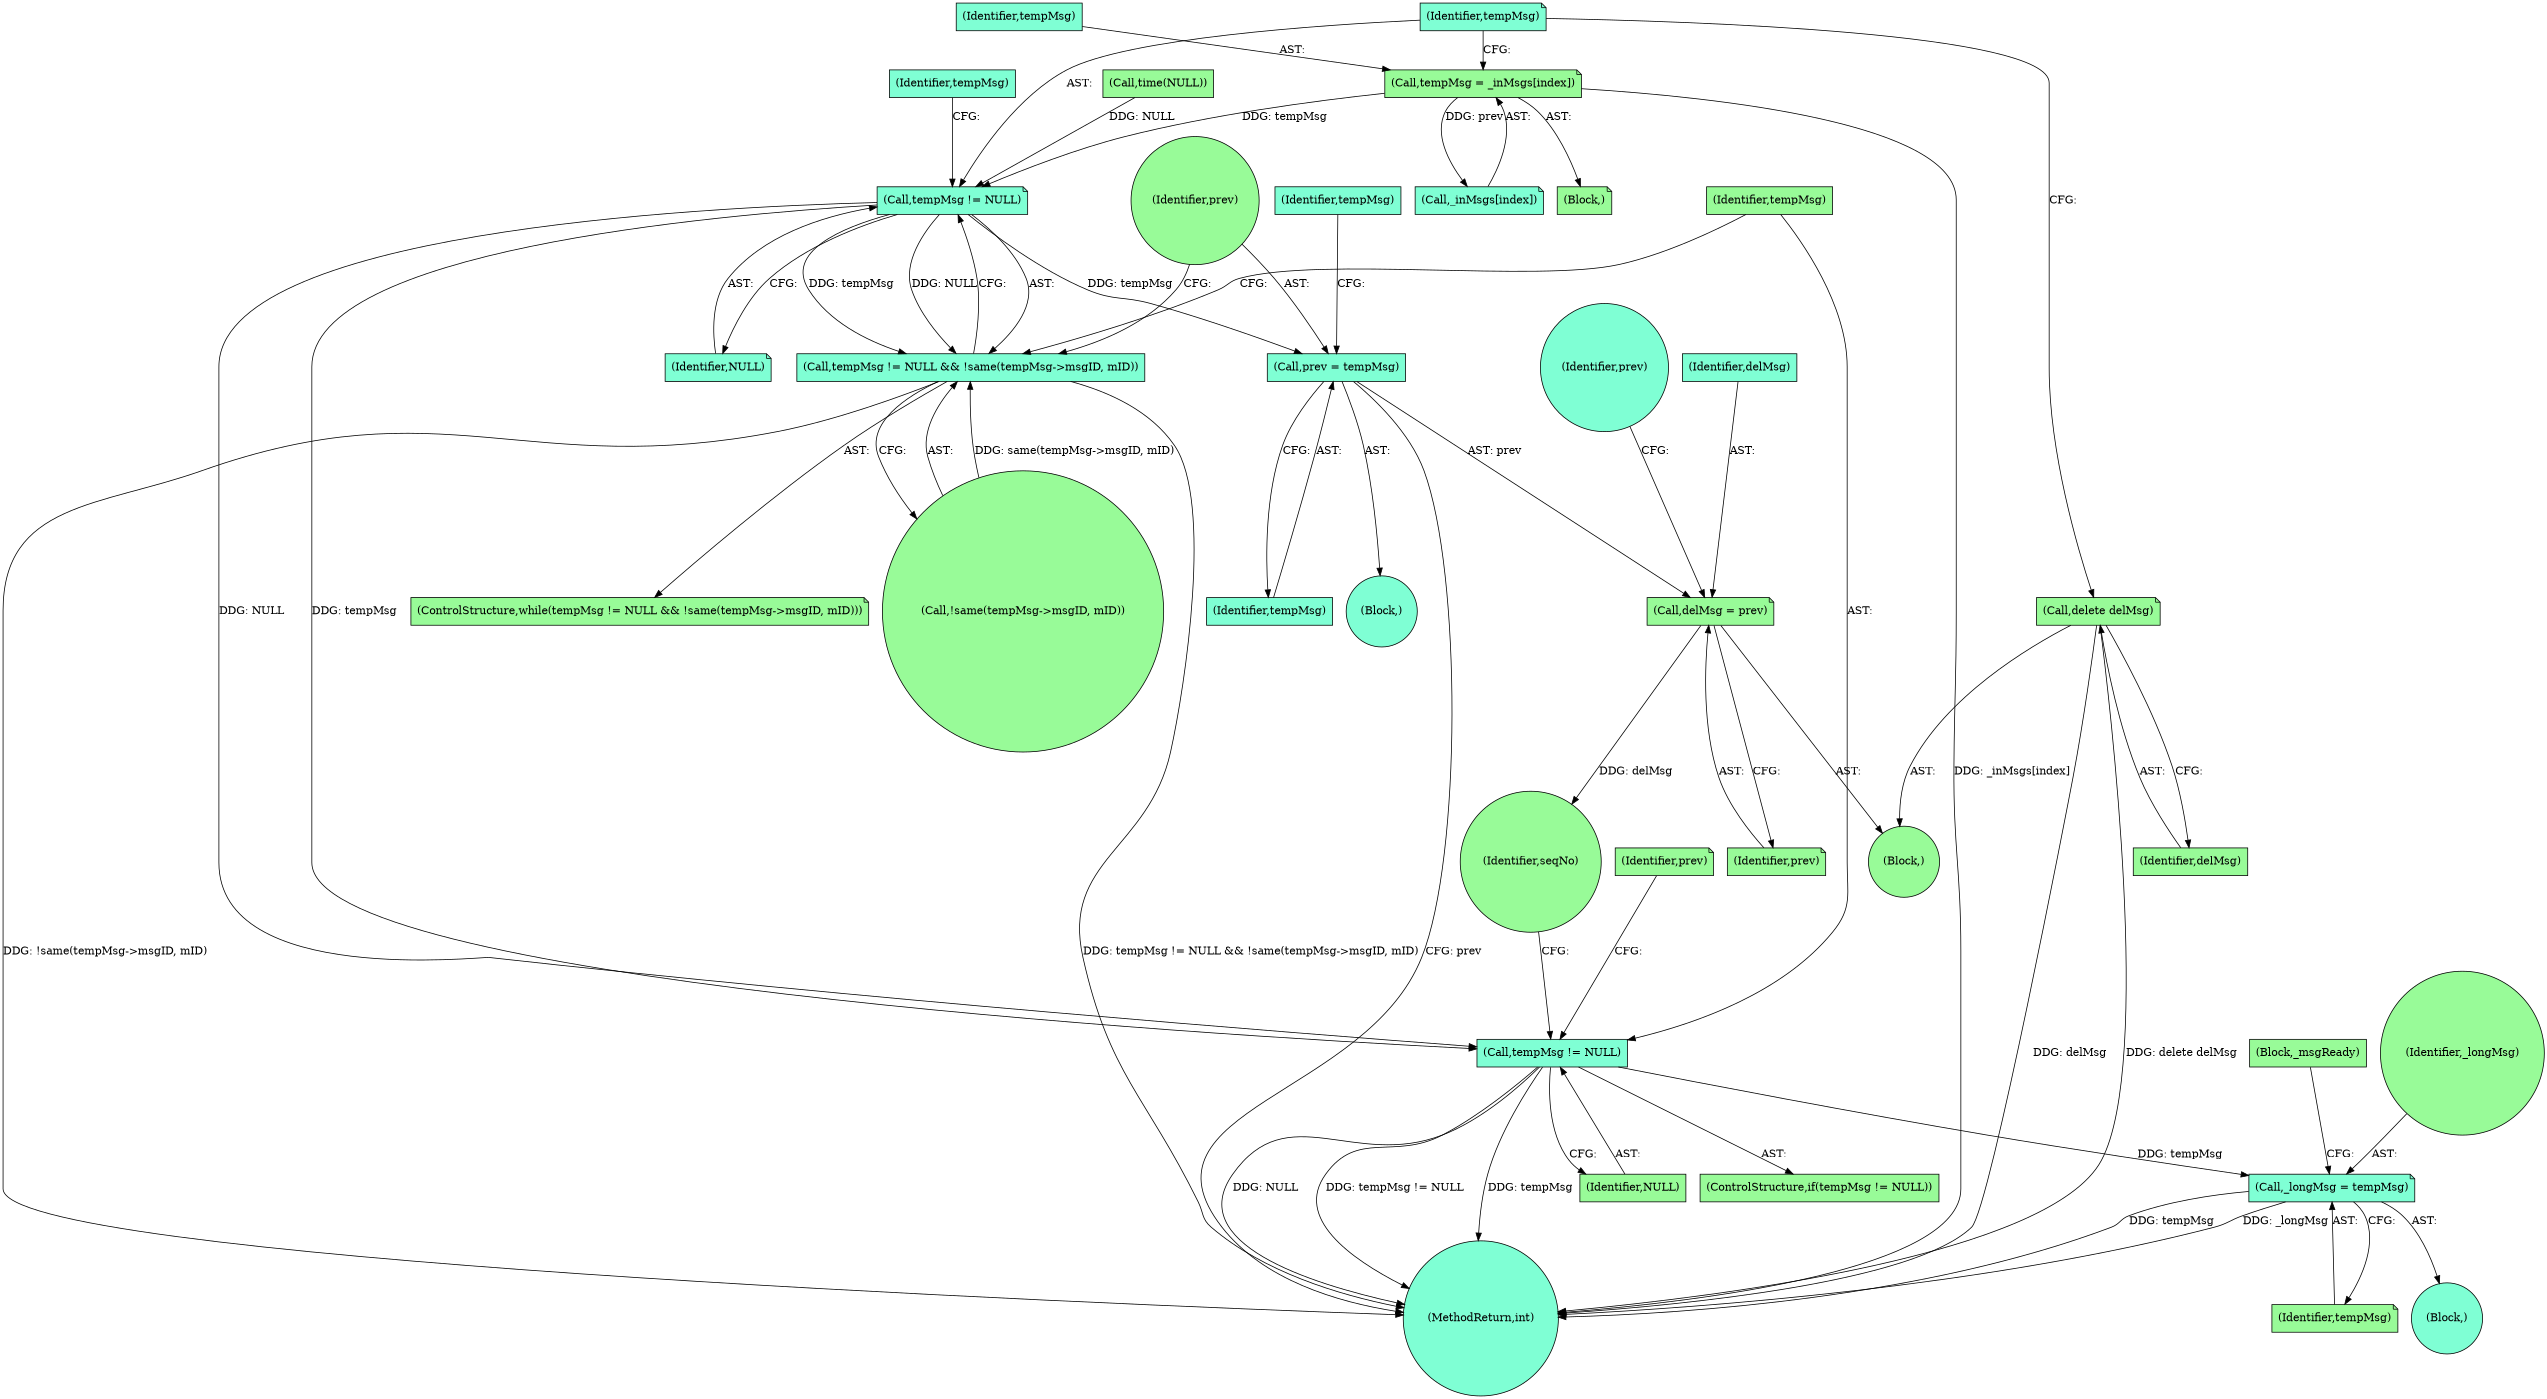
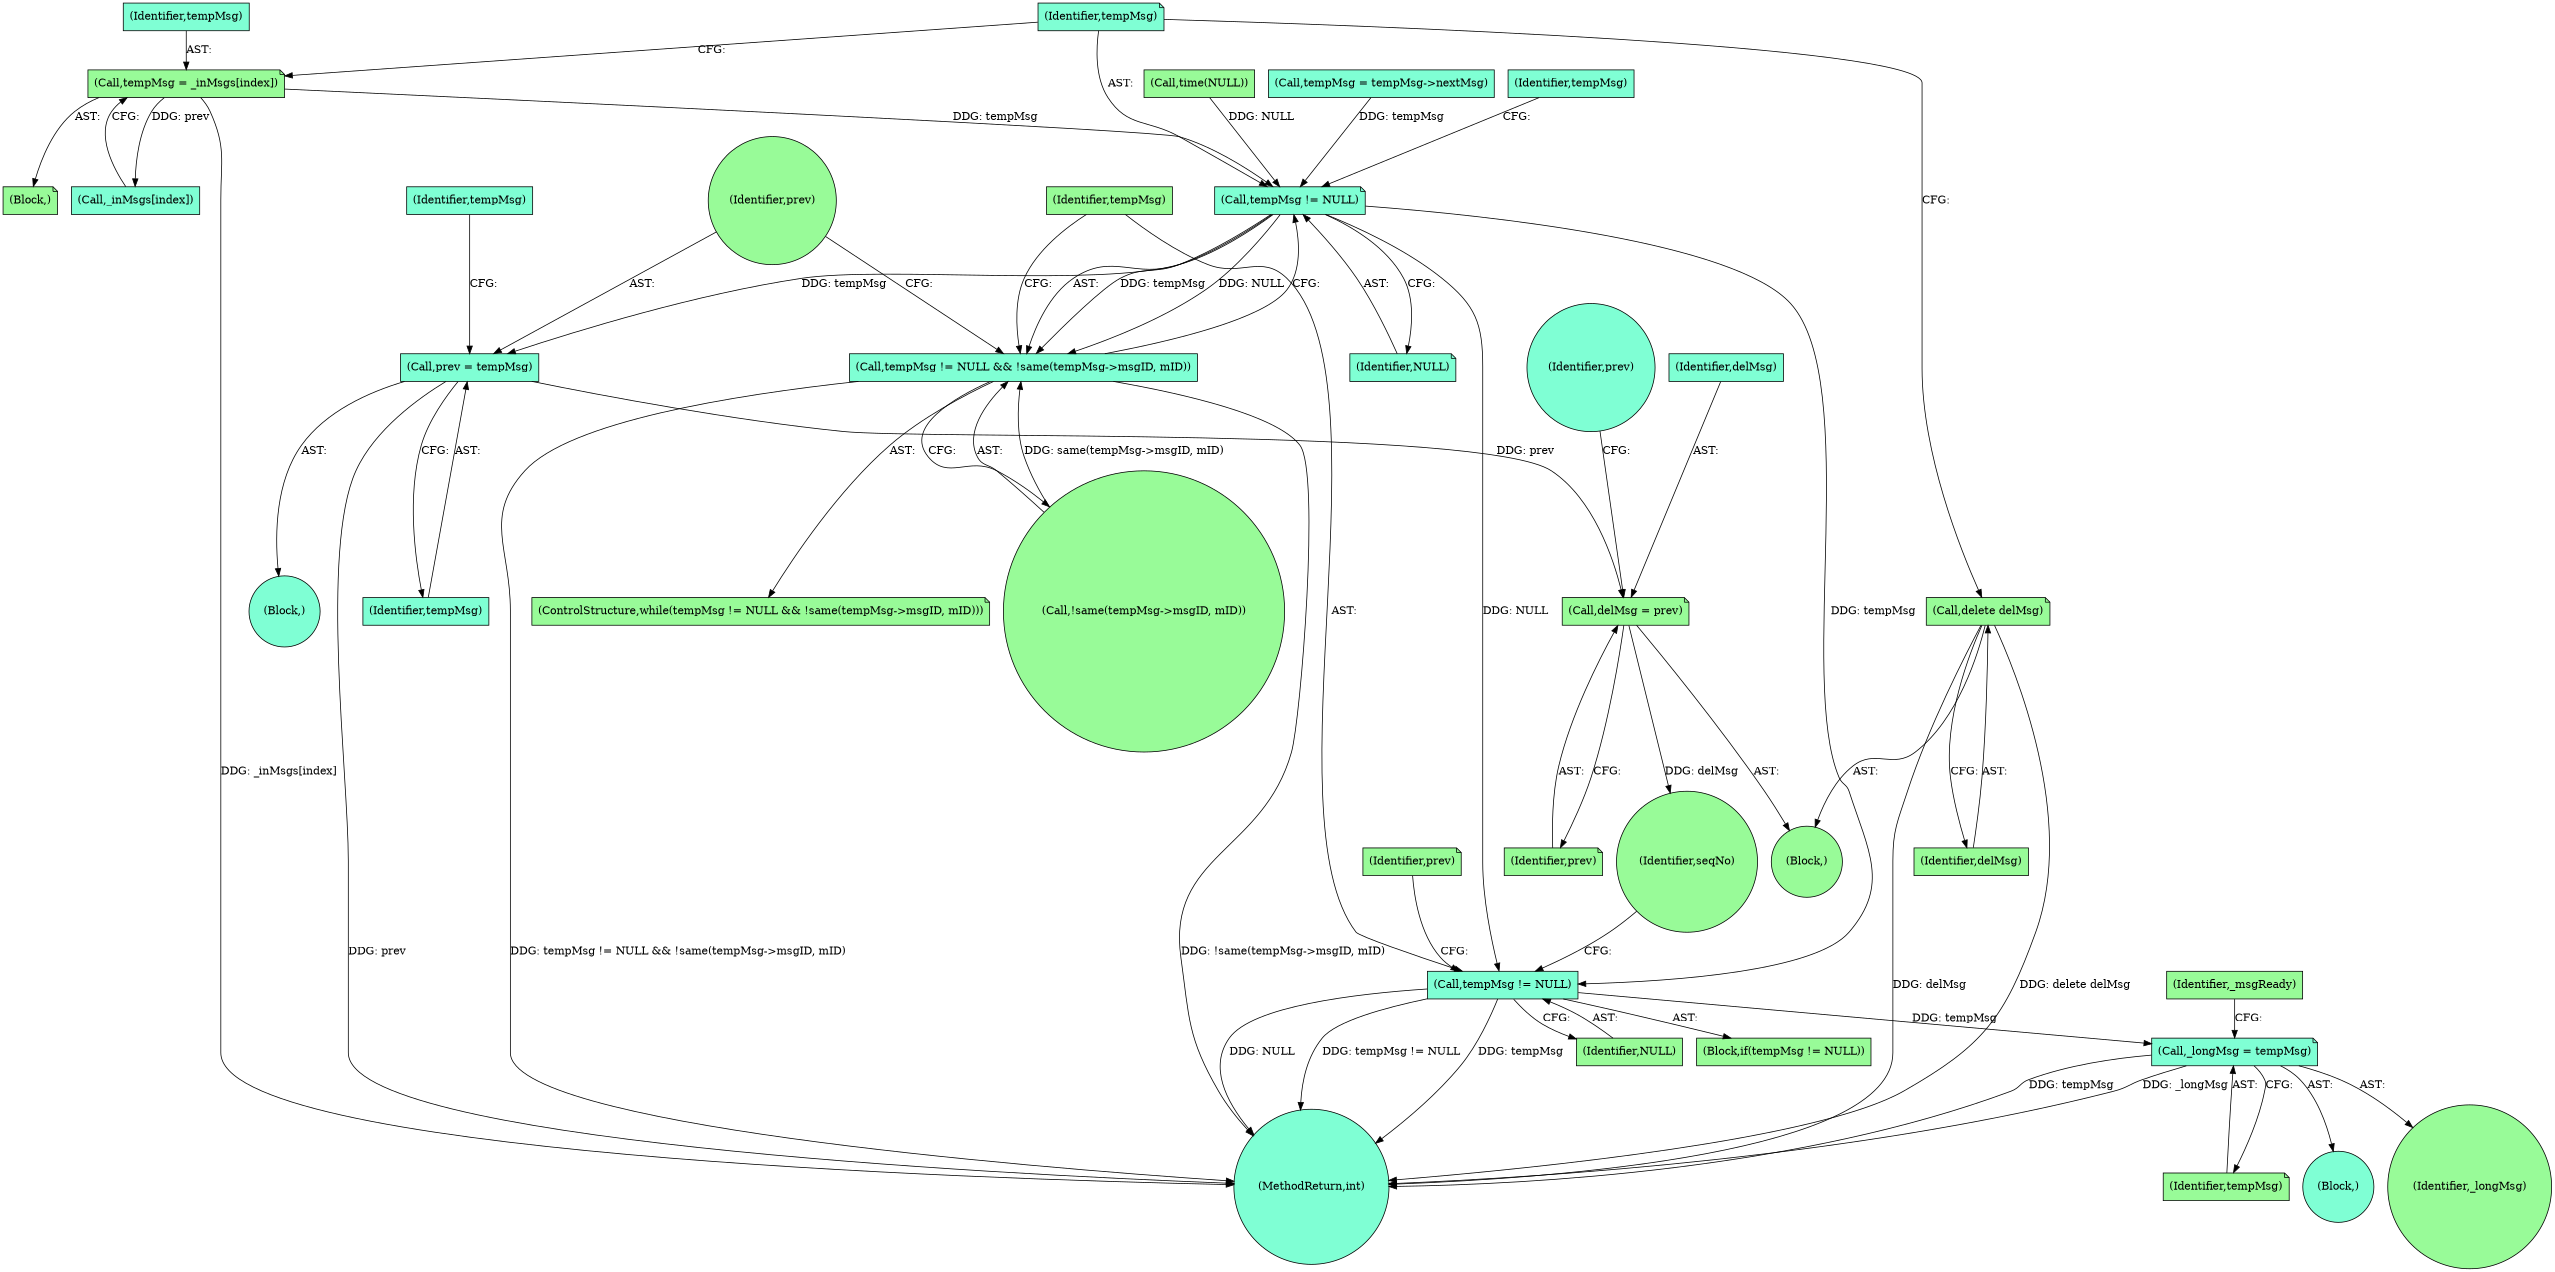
node "(Call,tempMsg = tempMsg->nextMsg)": added
edge "(Call,_inMsgs[index])" -> "(Call,tempMsg = _inMsgs[index])": label "AST: " -> "CFG: "
node "(Call,_inMsgs[index])": shape note -> box
edge "(Call,prev = tempMsg)" -> "(Call,delMsg = prev)": label "AST: prev" -> "DDG: prev"
edge "(Call,prev = tempMsg)" -> "(MethodReturn,int)": label "CFG: prev" -> "DDG: prev"
node "(Block,_msgReady)": label "(Block,_msgReady)" -> "(Identifier,_msgReady)"
edge "(Identifier,_longMsg)" -> "(Call,_longMsg = tempMsg)": reversed
node "(ControlStructure,if(tempMsg != NULL))": label "(ControlStructure,if(tempMsg != NULL))" -> "(Block,if(tempMsg != NULL))"
